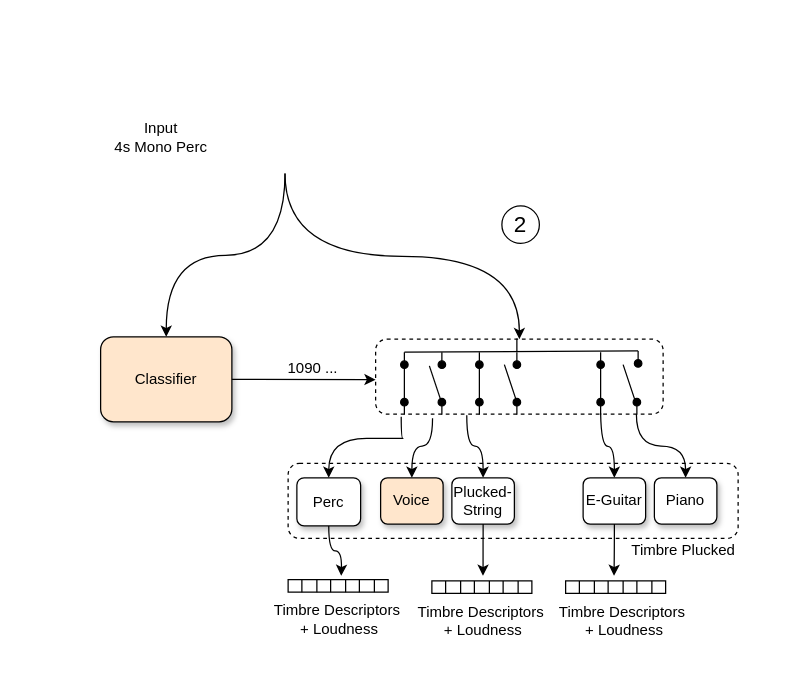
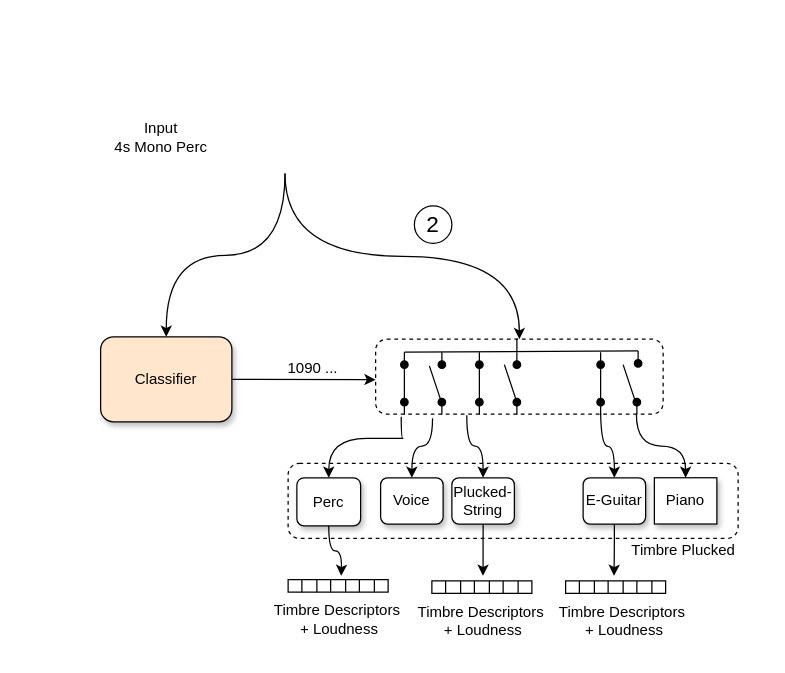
node "2": moved (521, 224) -> (433, 224)
node "Voice": fillcolor #ffe6cc -> #ffffff
node "Piano": shape rounded rectangle -> rectangle
